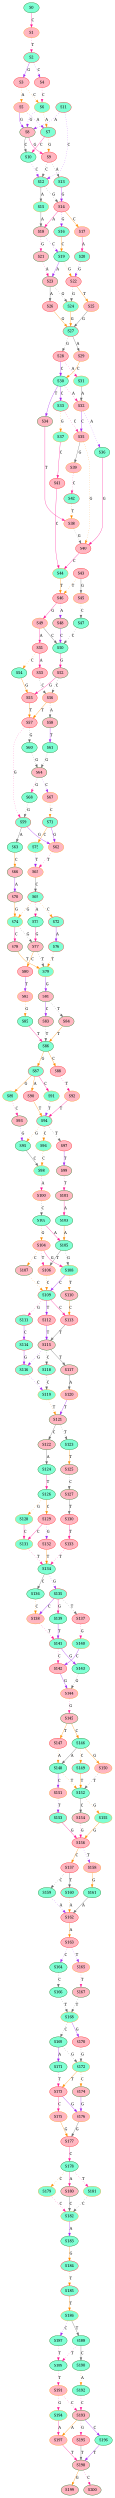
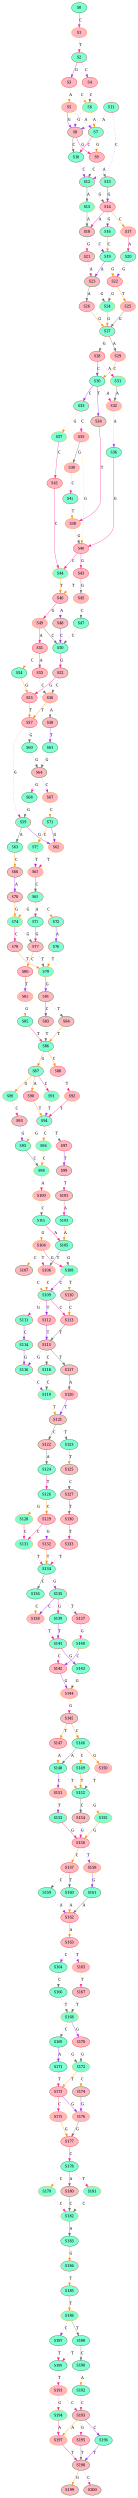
edge "S32" -> "S35": removed, label "C"
edge "S40" -> "S43": added, label "G"
edge "S158" -> "S161": color darkorange -> purple
